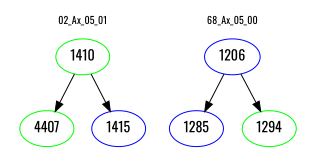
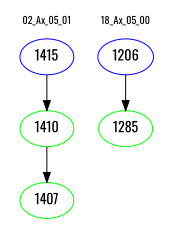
cluster "68_Ax_05_00": label "68_Ax_05_00" -> "18_Ax_05_00"
edge "1410" -> "1415": reversed
node "4407": label "4407" -> "1407"
node "1285": color blue -> green
node "1294": removed
